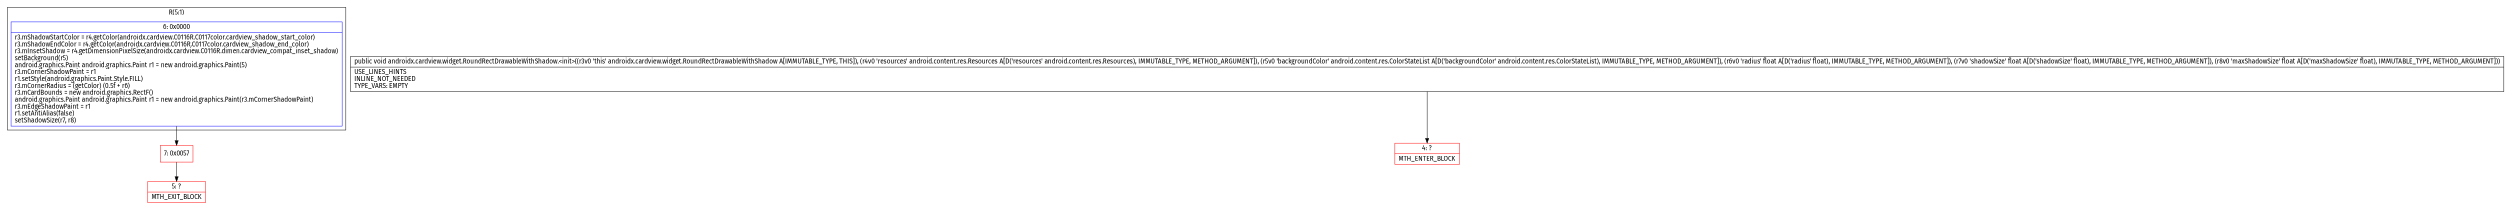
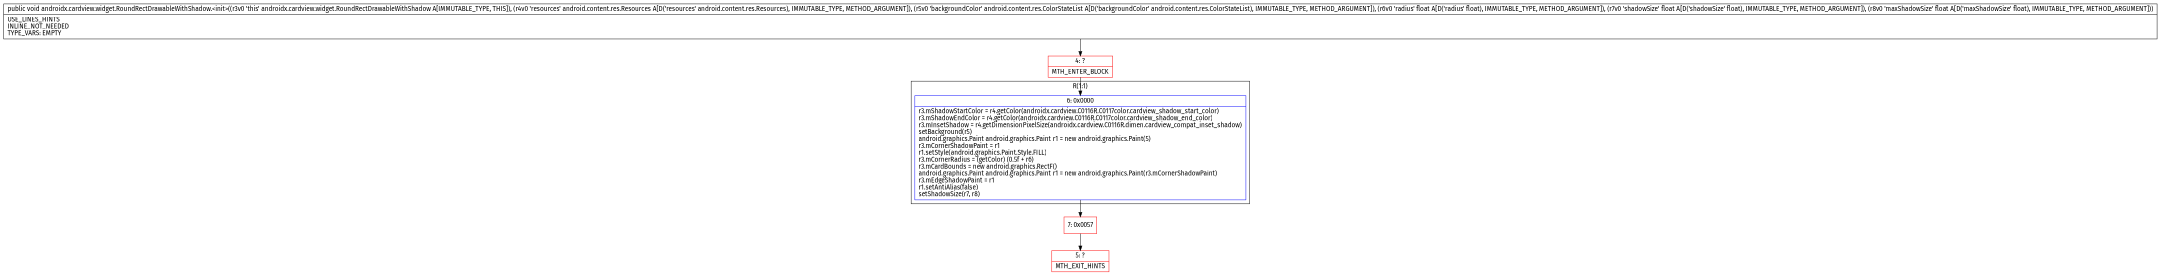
cluster "R(5:1)": label "R(5:1)" -> "R(1:1)"
edge "4: ?" -> "6: 0x0000": added
node "5: ?": text "MTH_EXIT_BLOCK" -> "MTH_EXIT_HINTS"
